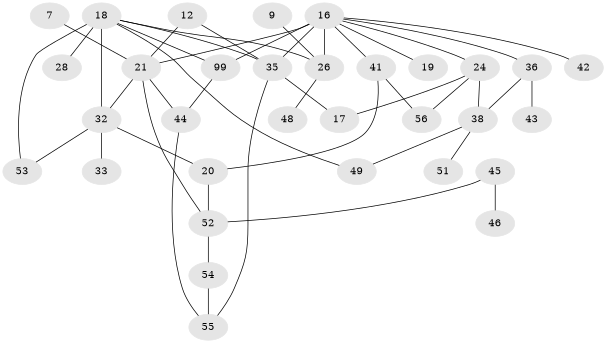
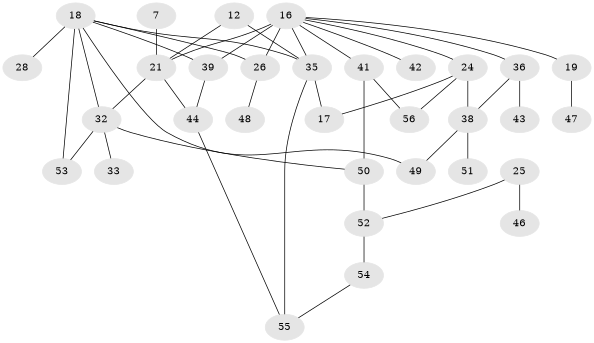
node "9": removed
node "99": label "99" -> "39"
node "47": added
edge "21" -- "52": removed
node "20": label "20" -> "50"
node "45": label "45" -> "25"
